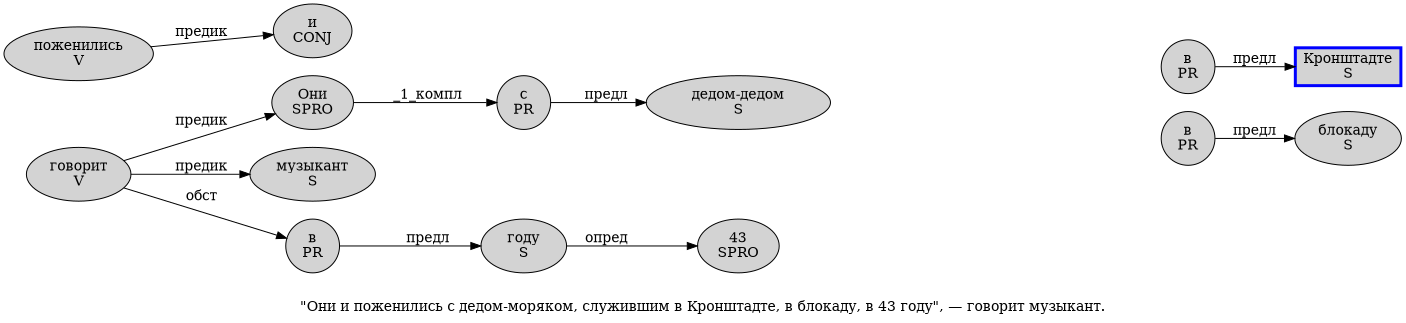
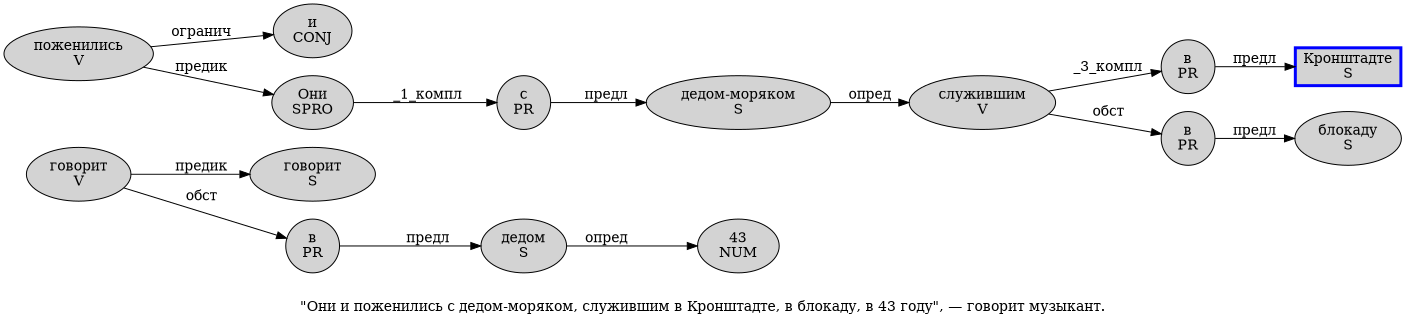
edge "поженились V" -> "и CONJ": label "предик" -> "огранич"
node "дедом-дедом S": label "дедом-дедом S" -> "дедом-моряком S"
node "служившим V": added
edge "говорит V" -> "Они SPRO": now "поженились V" -> "Они SPRO"
node "музыкант S": label "музыкант S" -> "говорит S"
node "году S": label "году S" -> "дедом S"
node "43 SPRO": label "43 SPRO" -> "43 NUM"
